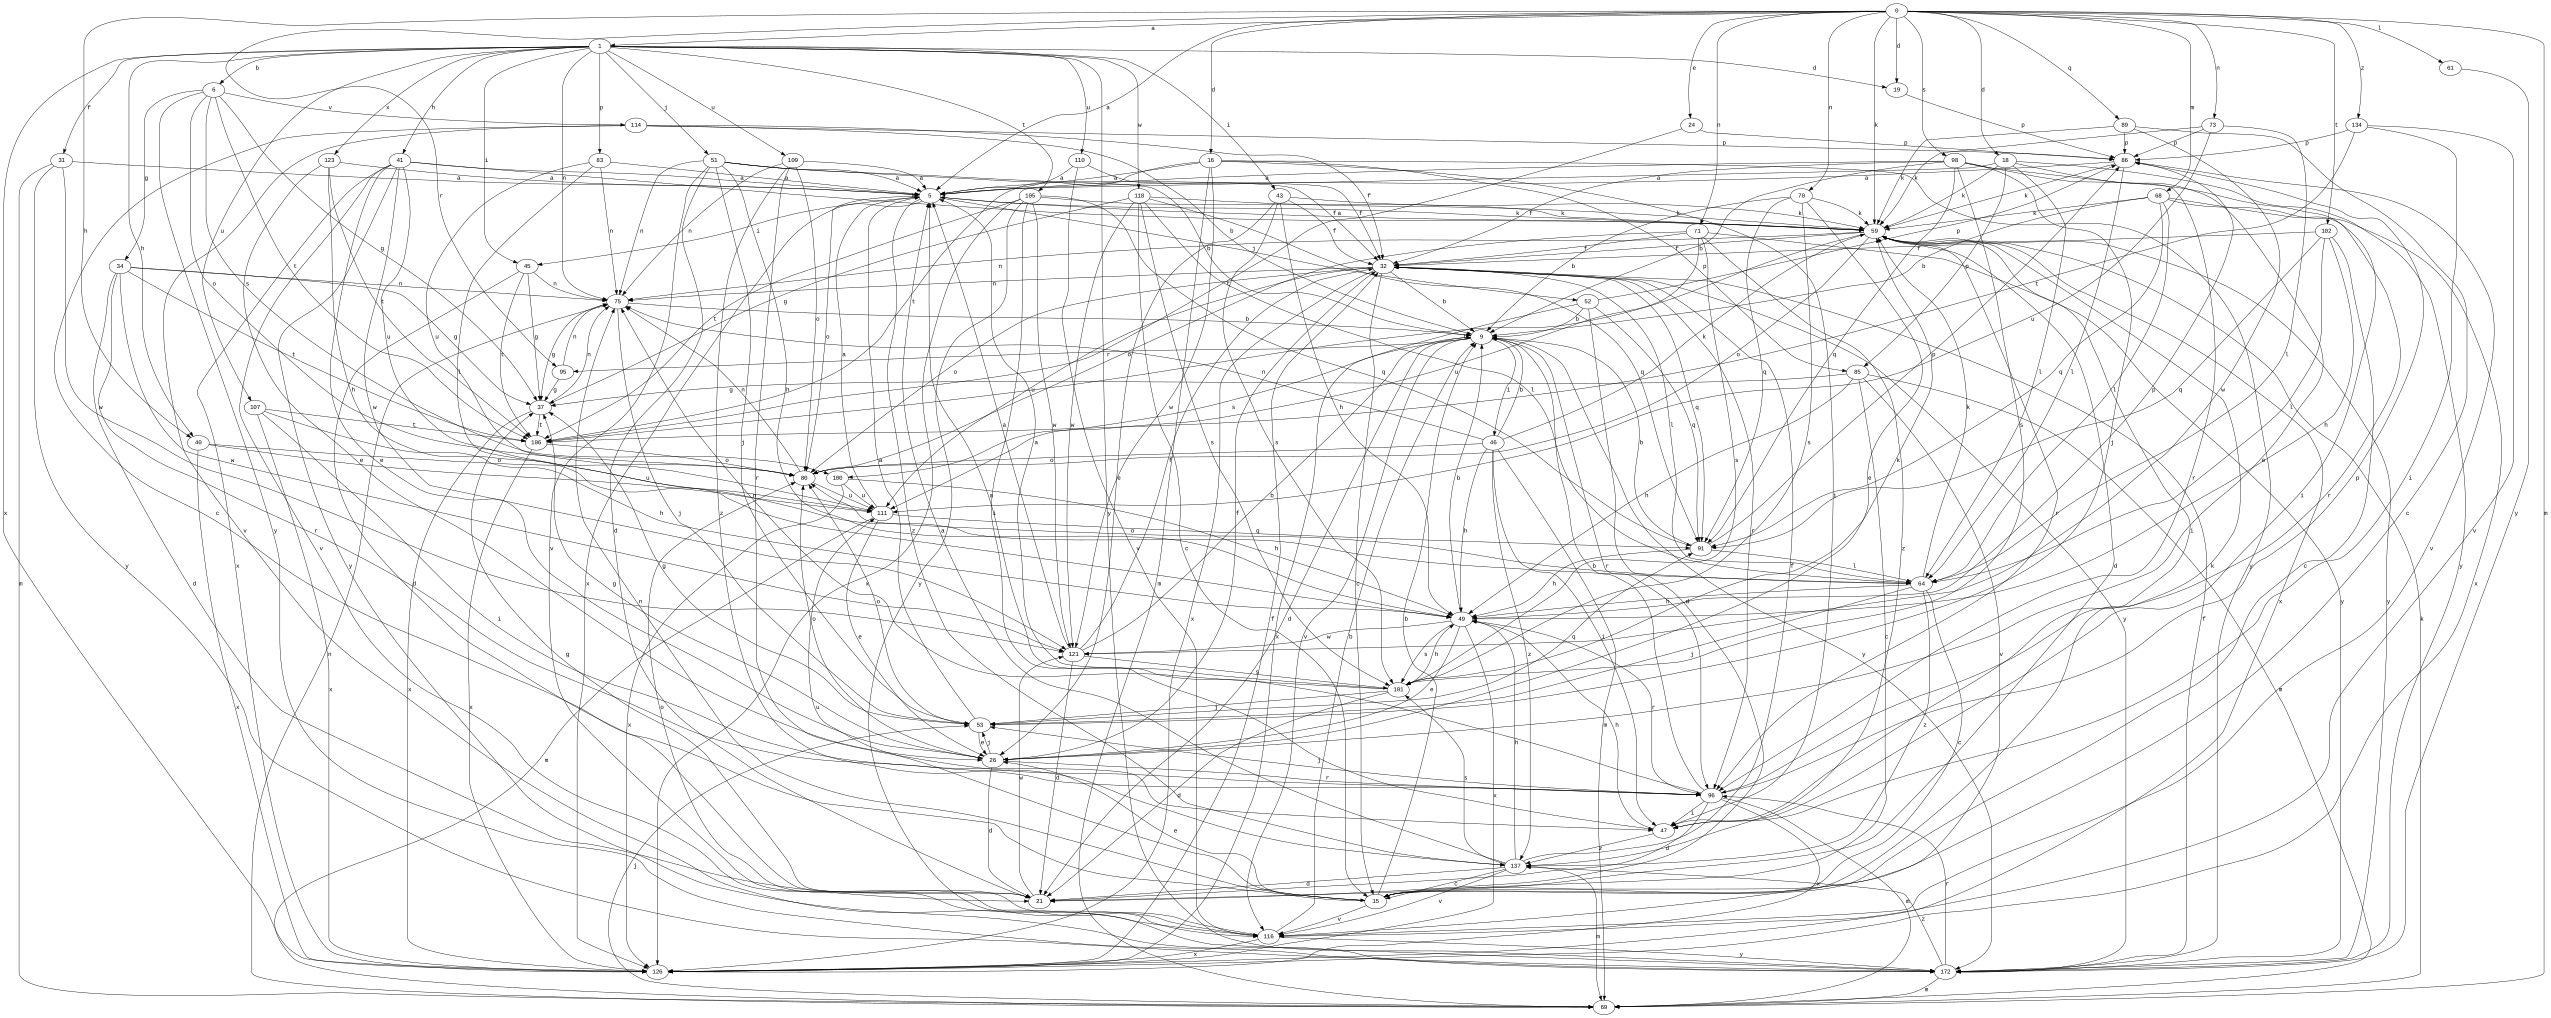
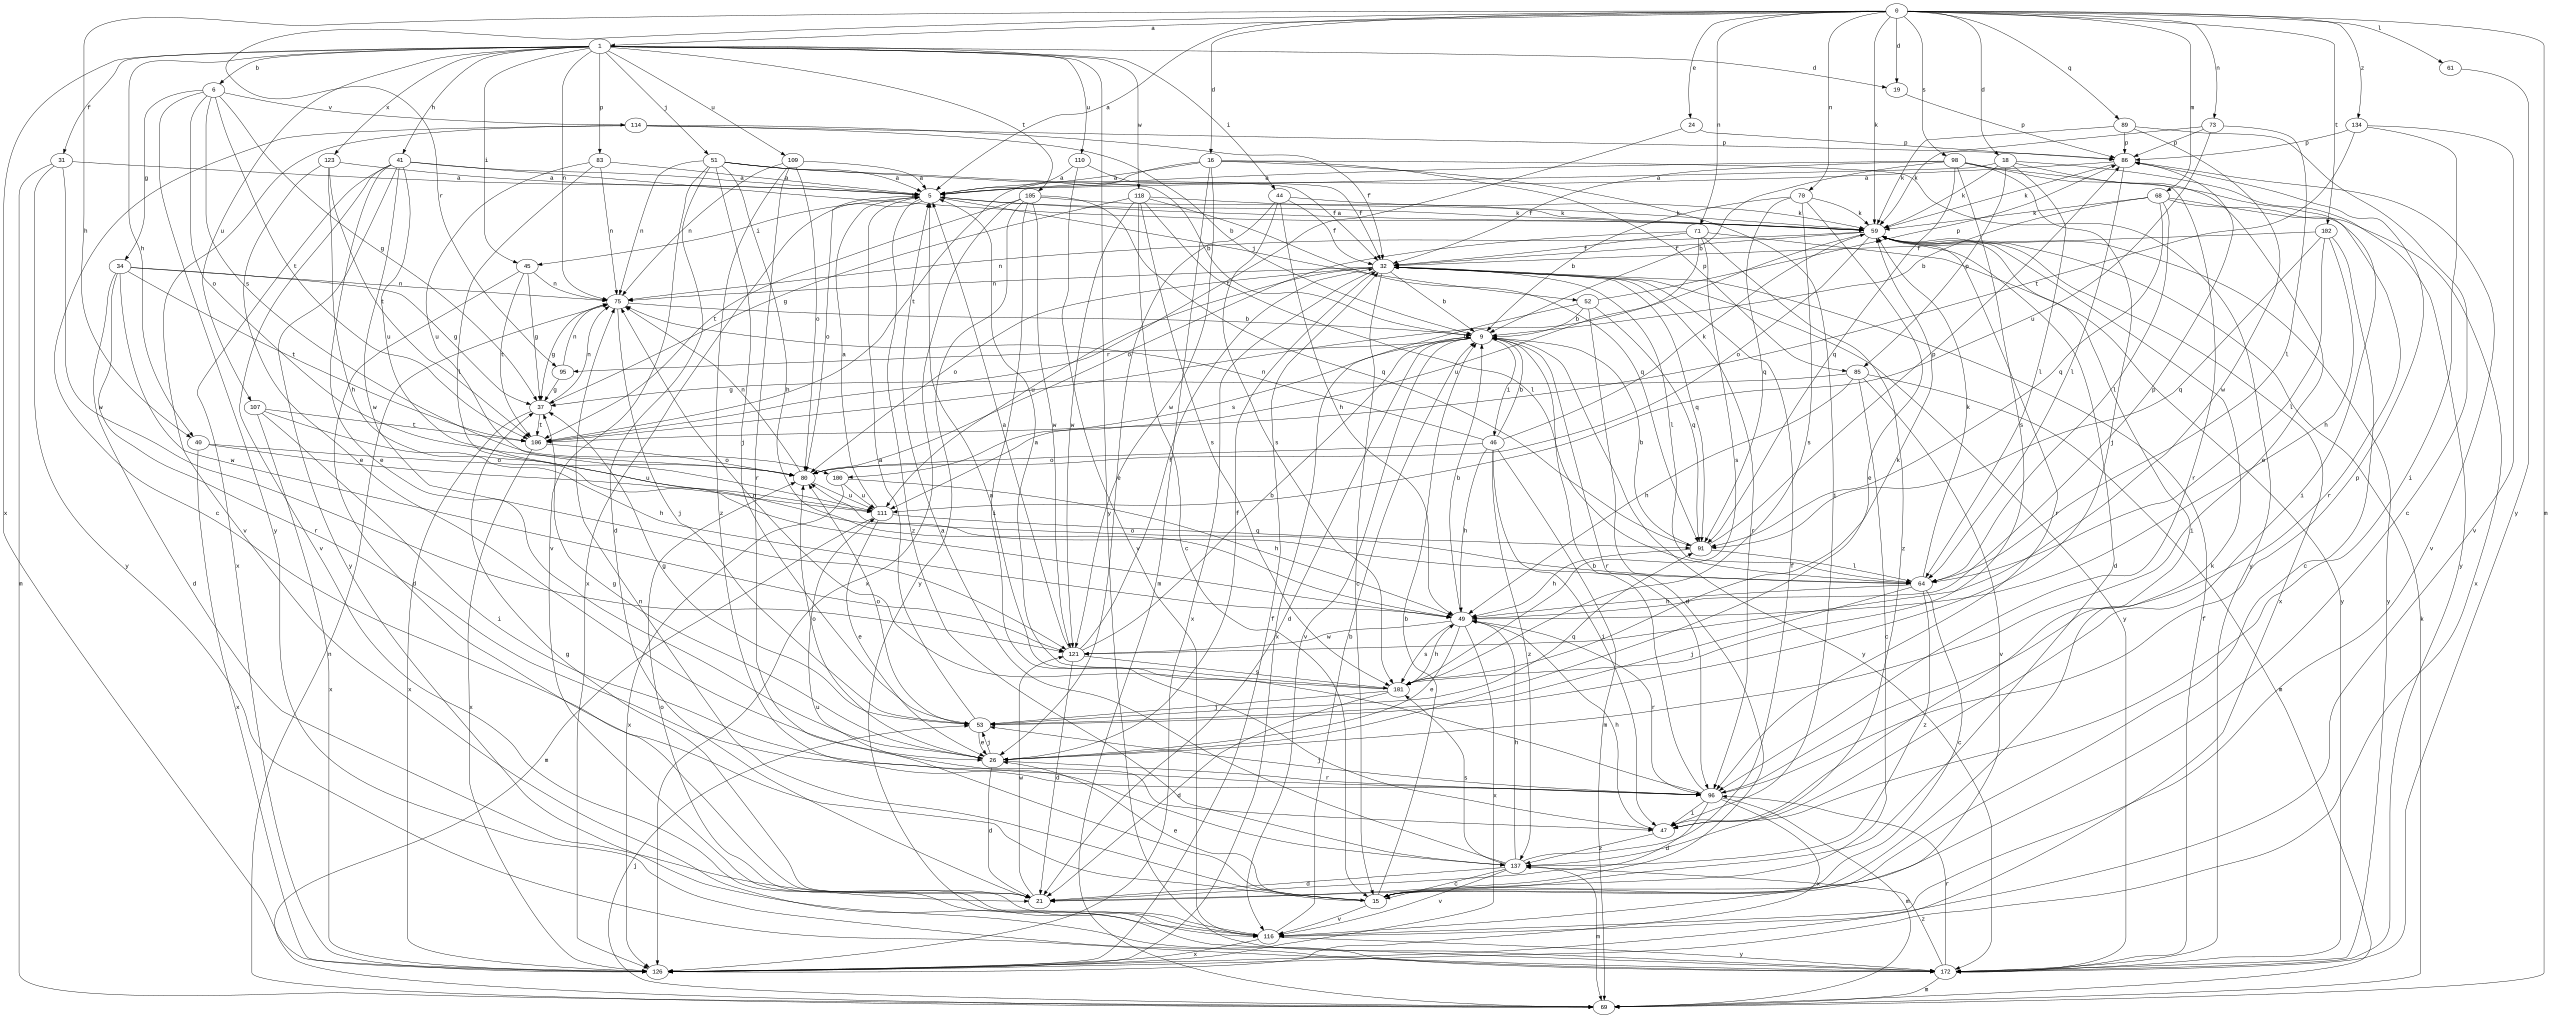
node "43": label "43" -> "44"
